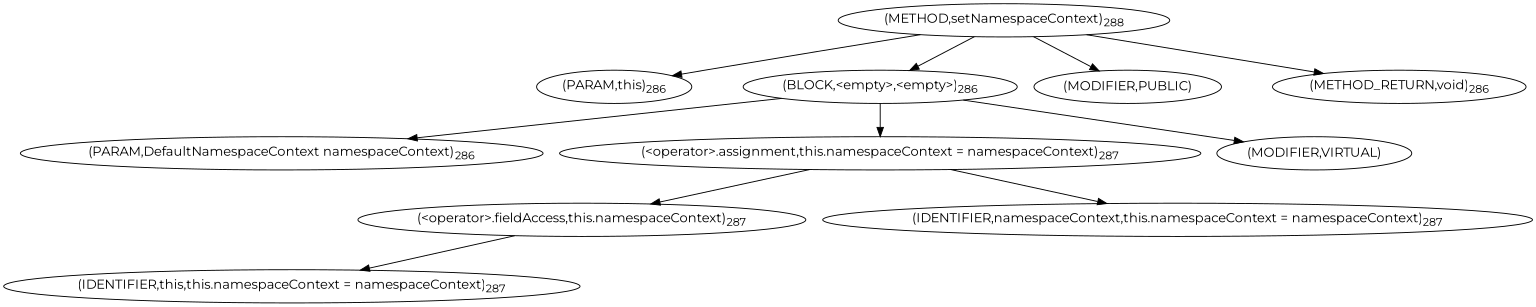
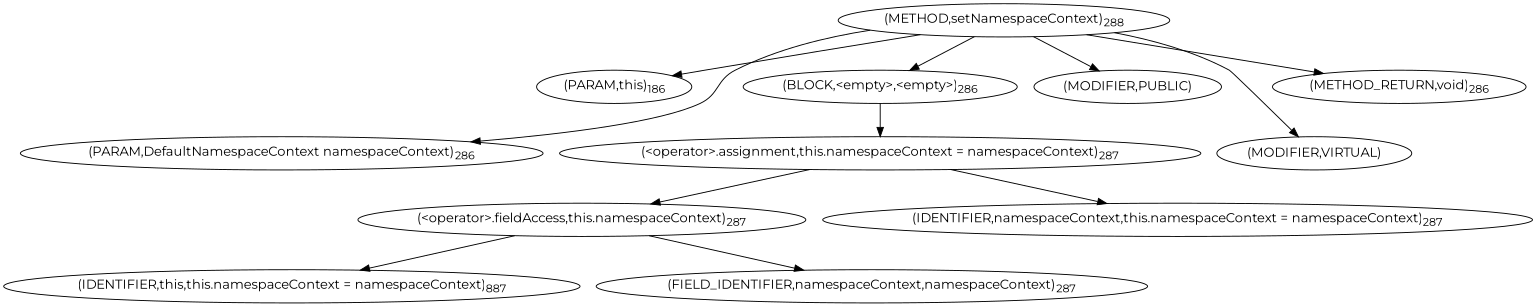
node "(PARAM,this)": text "286" -> "186"
edge "(BLOCK,<empty>,<empty>)" -> "(PARAM,DefaultNamespaceContext namespaceContext)": now "(METHOD,setNamespaceContext)" -> "(PARAM,DefaultNamespaceContext namespaceContext)"
edge "(BLOCK,<empty>,<empty>)" -> "(MODIFIER,VIRTUAL)": now "(METHOD,setNamespaceContext)" -> "(MODIFIER,VIRTUAL)"
node "(IDENTIFIER,this,this.namespaceContext = namespaceContext)": text "287" -> "887"
node "(FIELD_IDENTIFIER,namespaceContext,namespaceContext)": added
